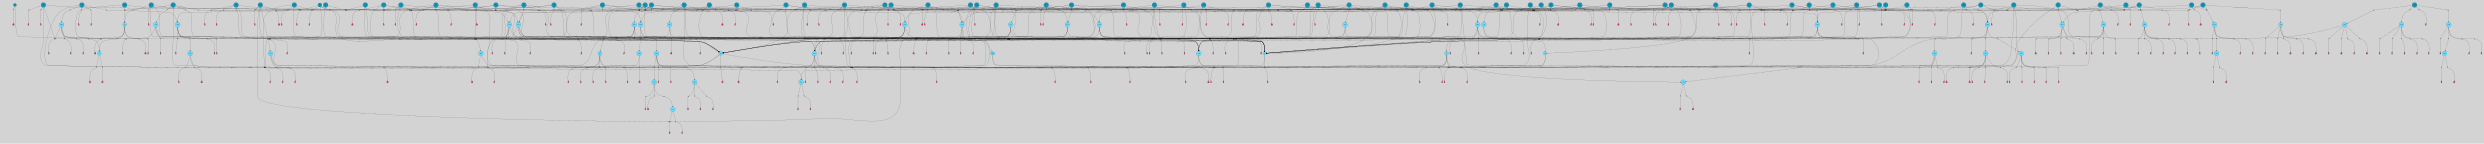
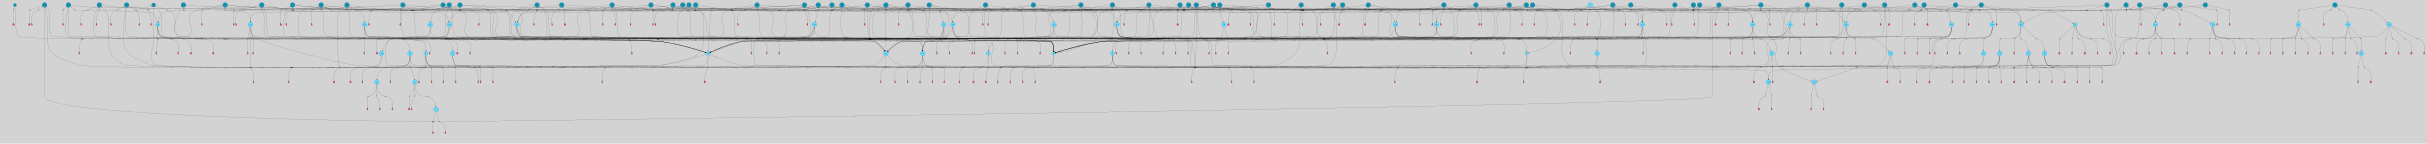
node "T333": removed
node "T677": fillcolor #1199bb -> #66ddff
node "T641": shape box -> circle
